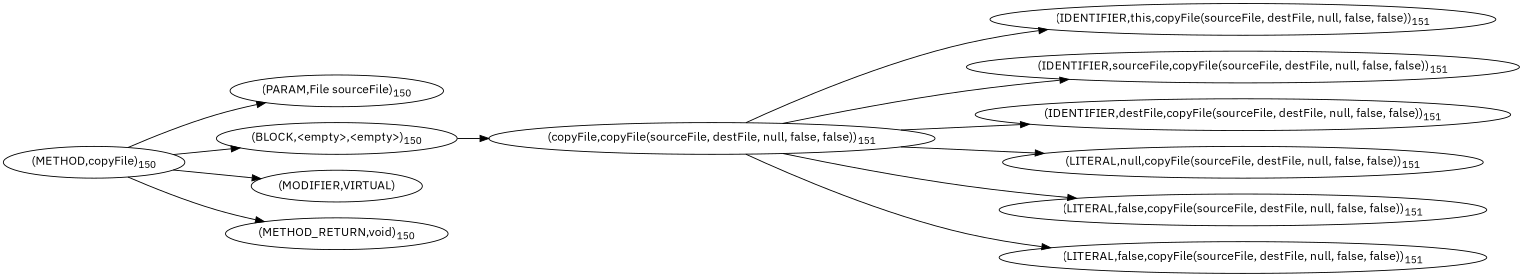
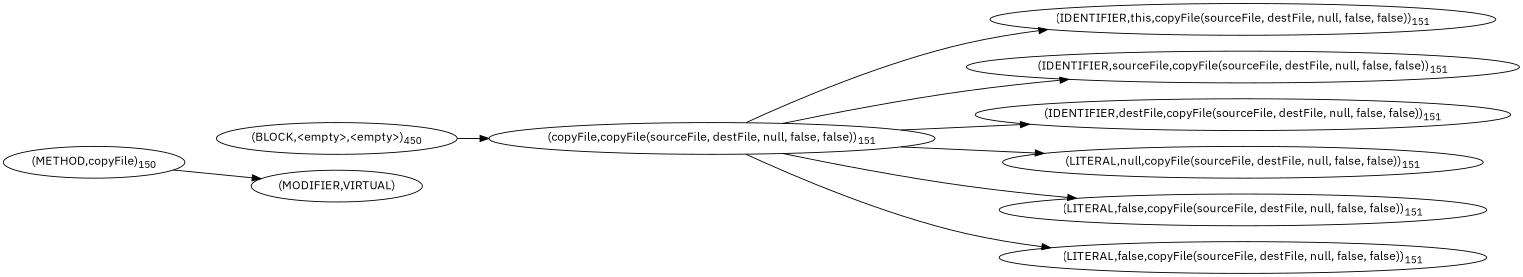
node "(PARAM,File sourceFile)": removed
node "(BLOCK,<empty>,<empty>)": text "150" -> "450"
edge "(METHOD,copyFile)" -> "(BLOCK,<empty>,<empty>)": removed
node "(METHOD_RETURN,void)": removed
